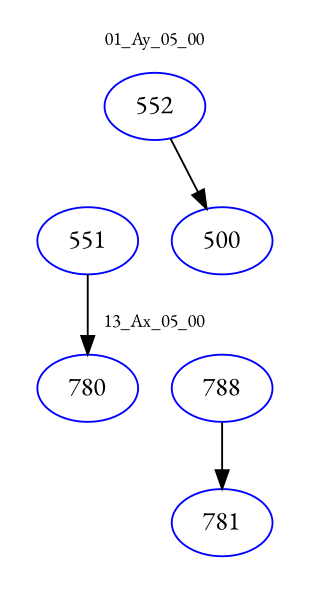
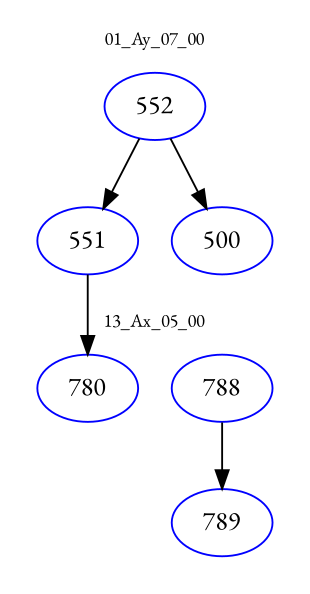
cluster "01_Ay_05_00": label "01_Ay_05_00" -> "01_Ay_07_00"
edge "552" -> "551": added
node "781": label "781" -> "789"
